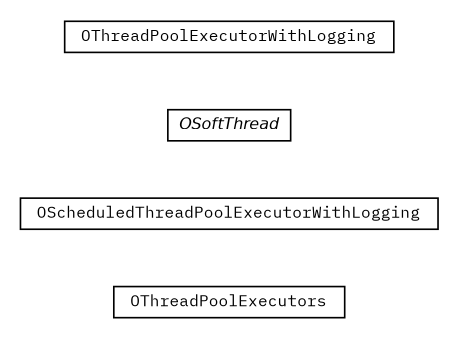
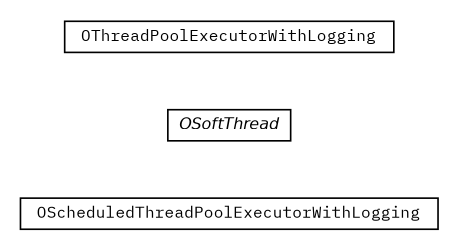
node "OThreadPoolExecutors": removed
